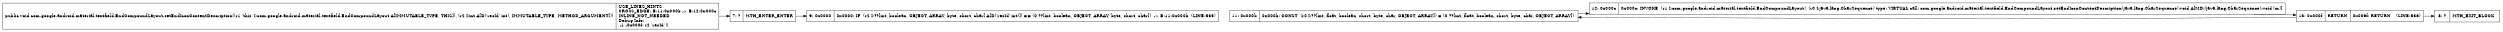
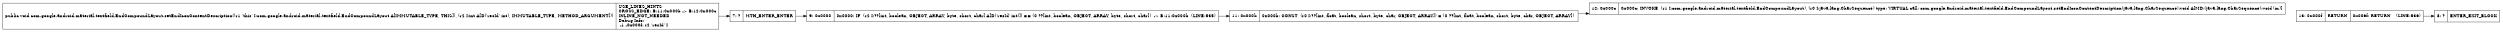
edge "12: 0x000c" -> "13: 0x000f": removed
node "8: ?": text "MTH_EXIT_BLOCK" -> "ENTER_EXIT_BLOCK"
edge "13: 0x000f" -> "11: 0x000b": now "9: 0x0000" -> "11: 0x000b"
